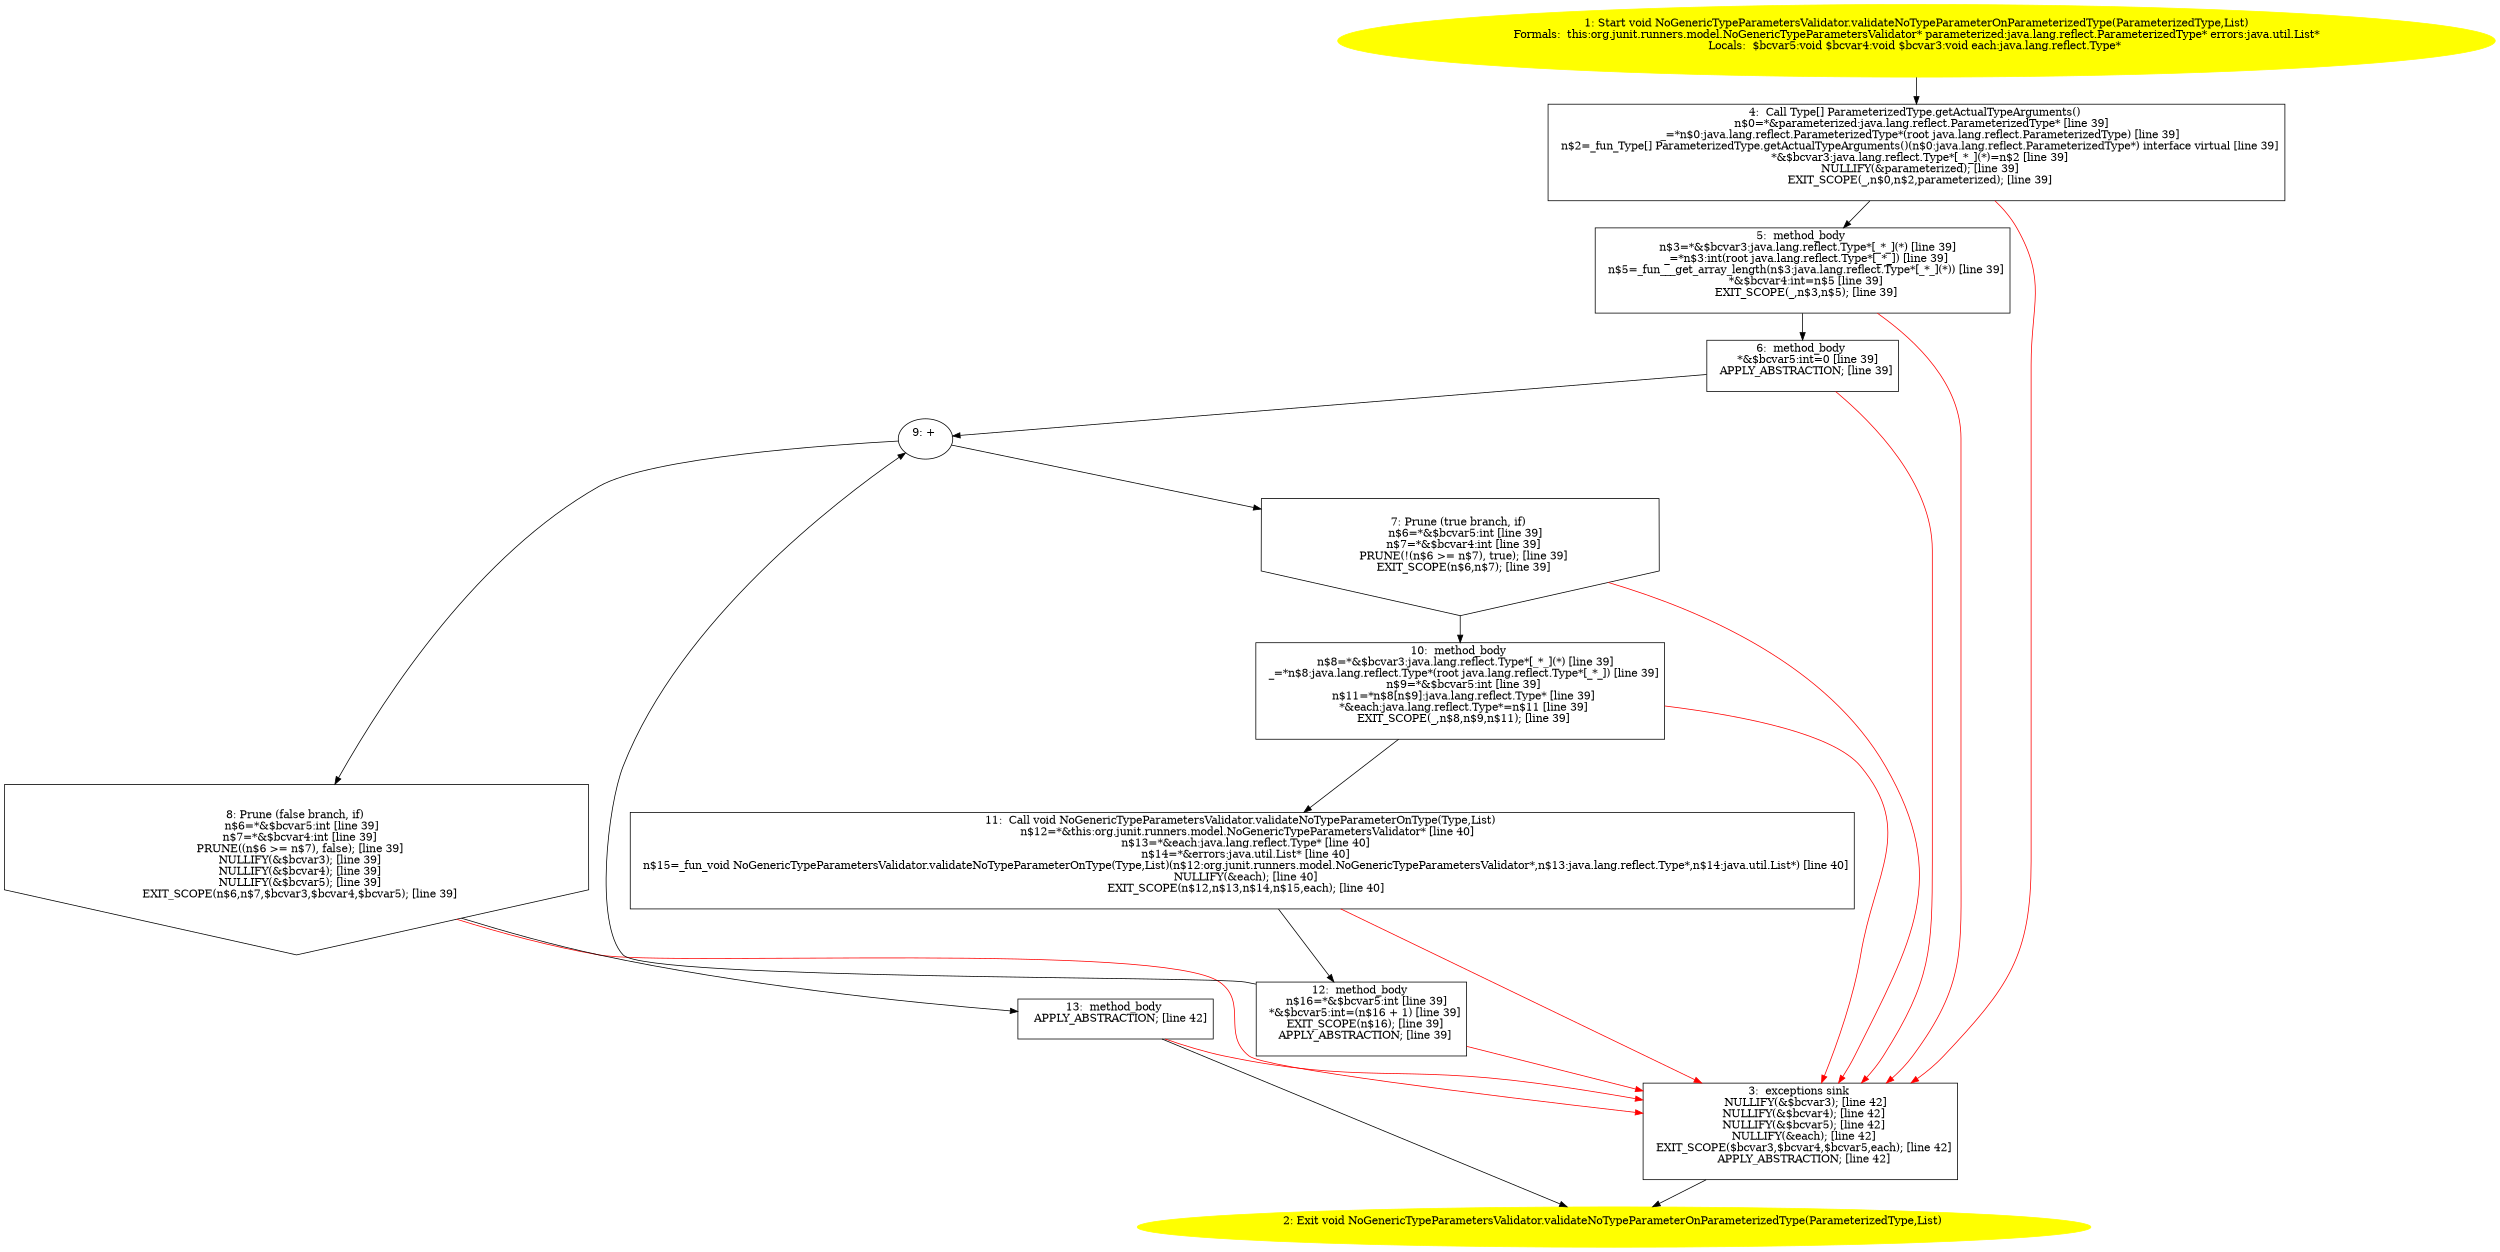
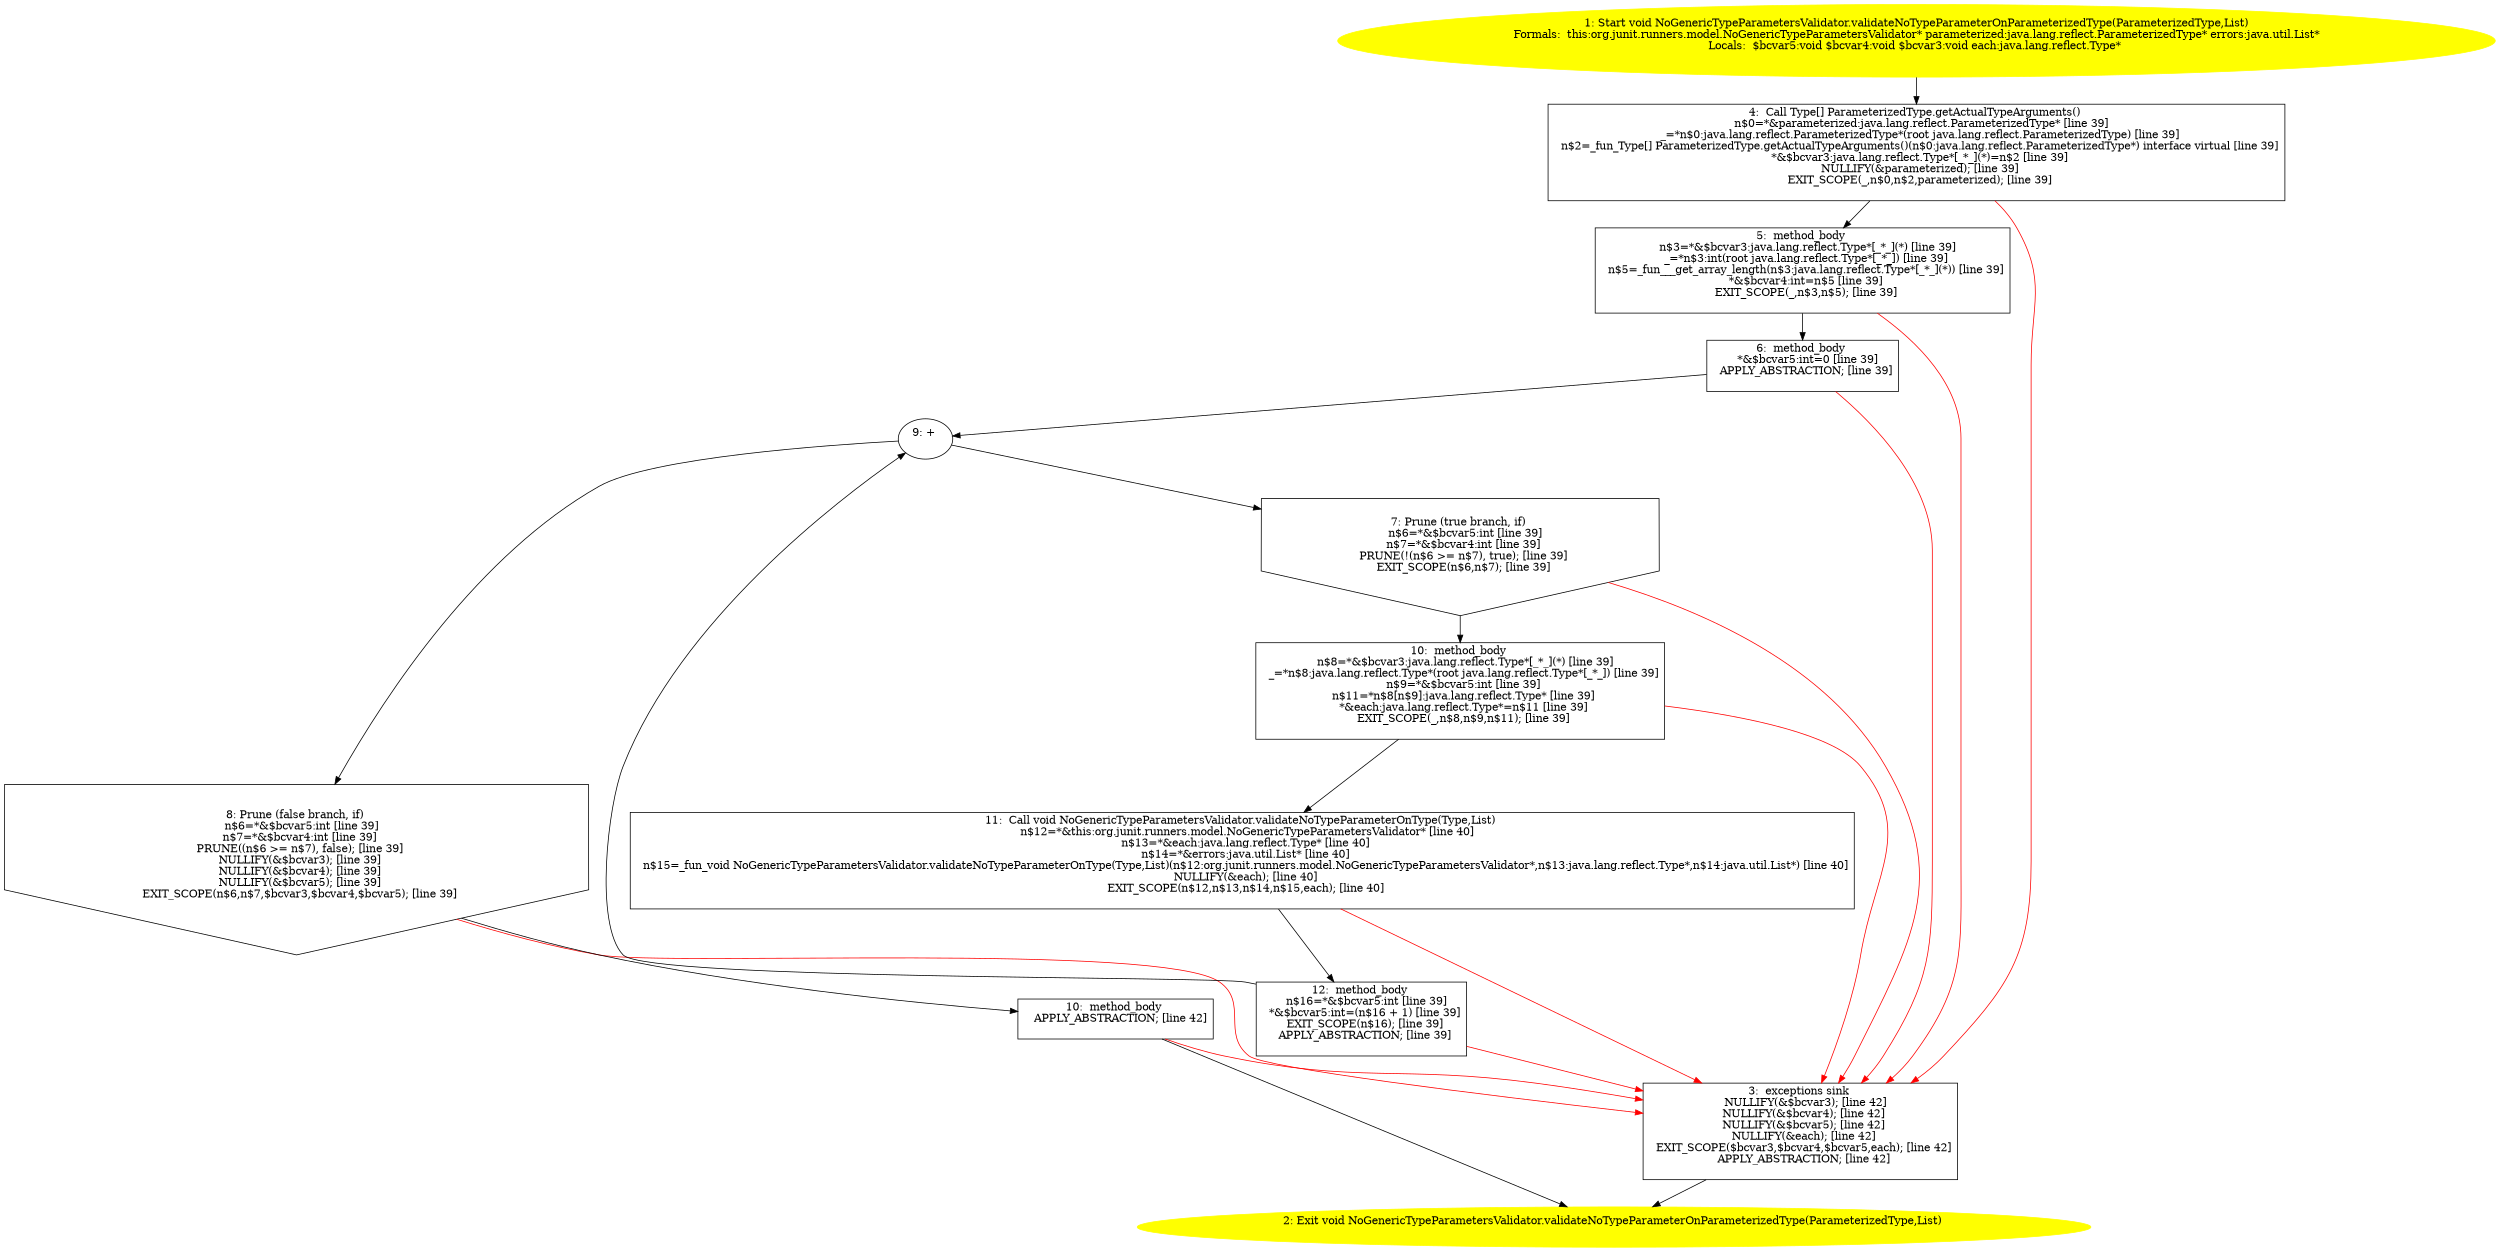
node "13:  method_body APPLY_ABSTRACTION; [line 42]": label "13:  method_body APPLY_ABSTRACTION; [line 42]" -> "10:  method_body APPLY_ABSTRACTION; [line 42]"
